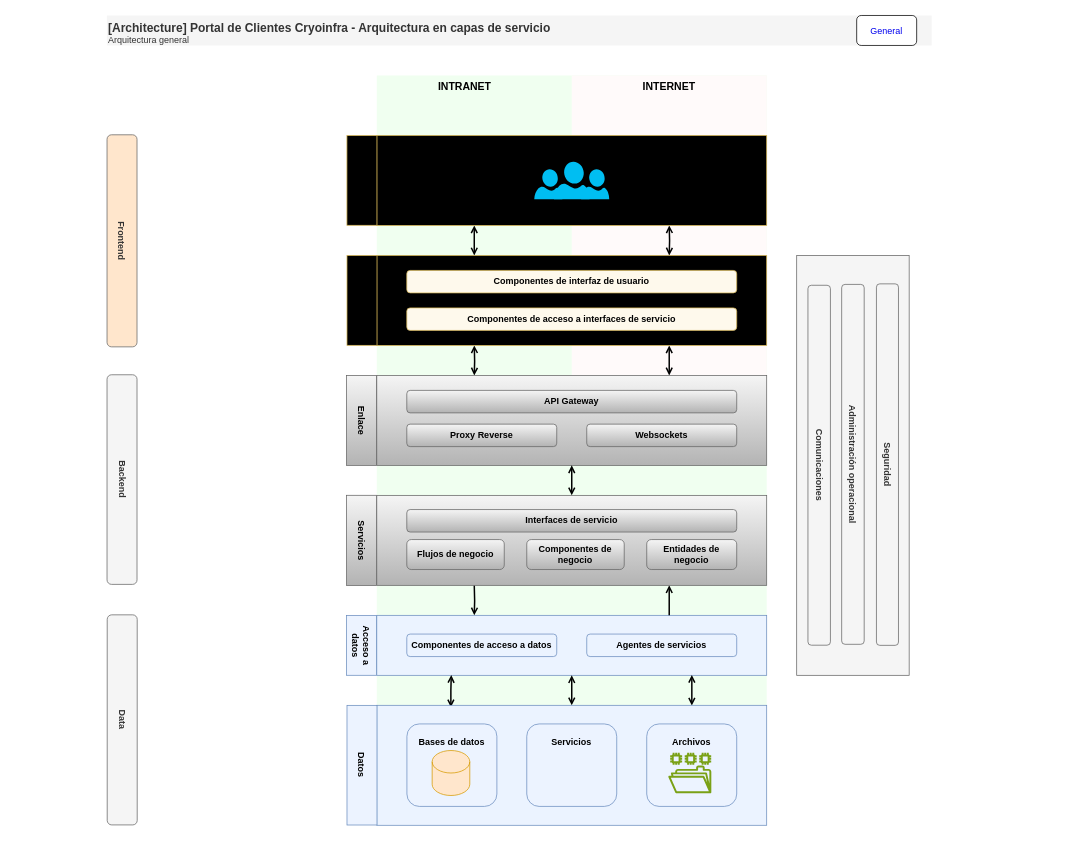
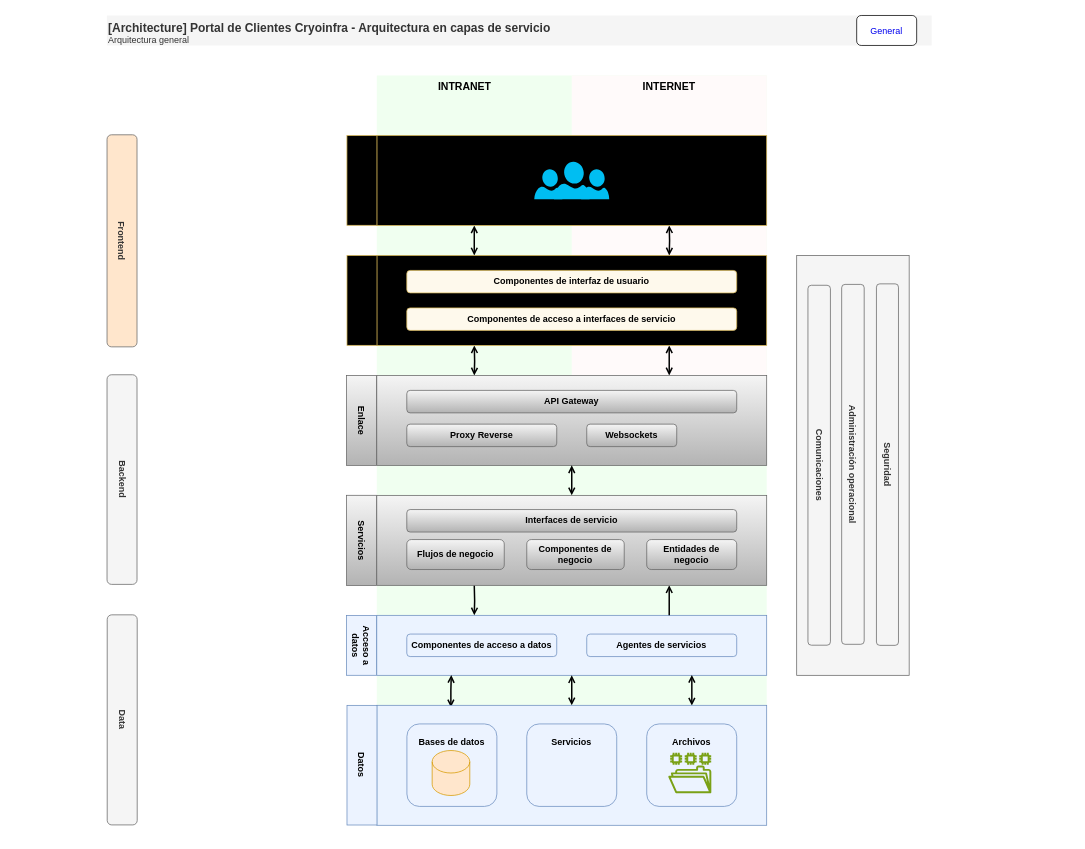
node "Websockets": size 150x23 -> 90x23
